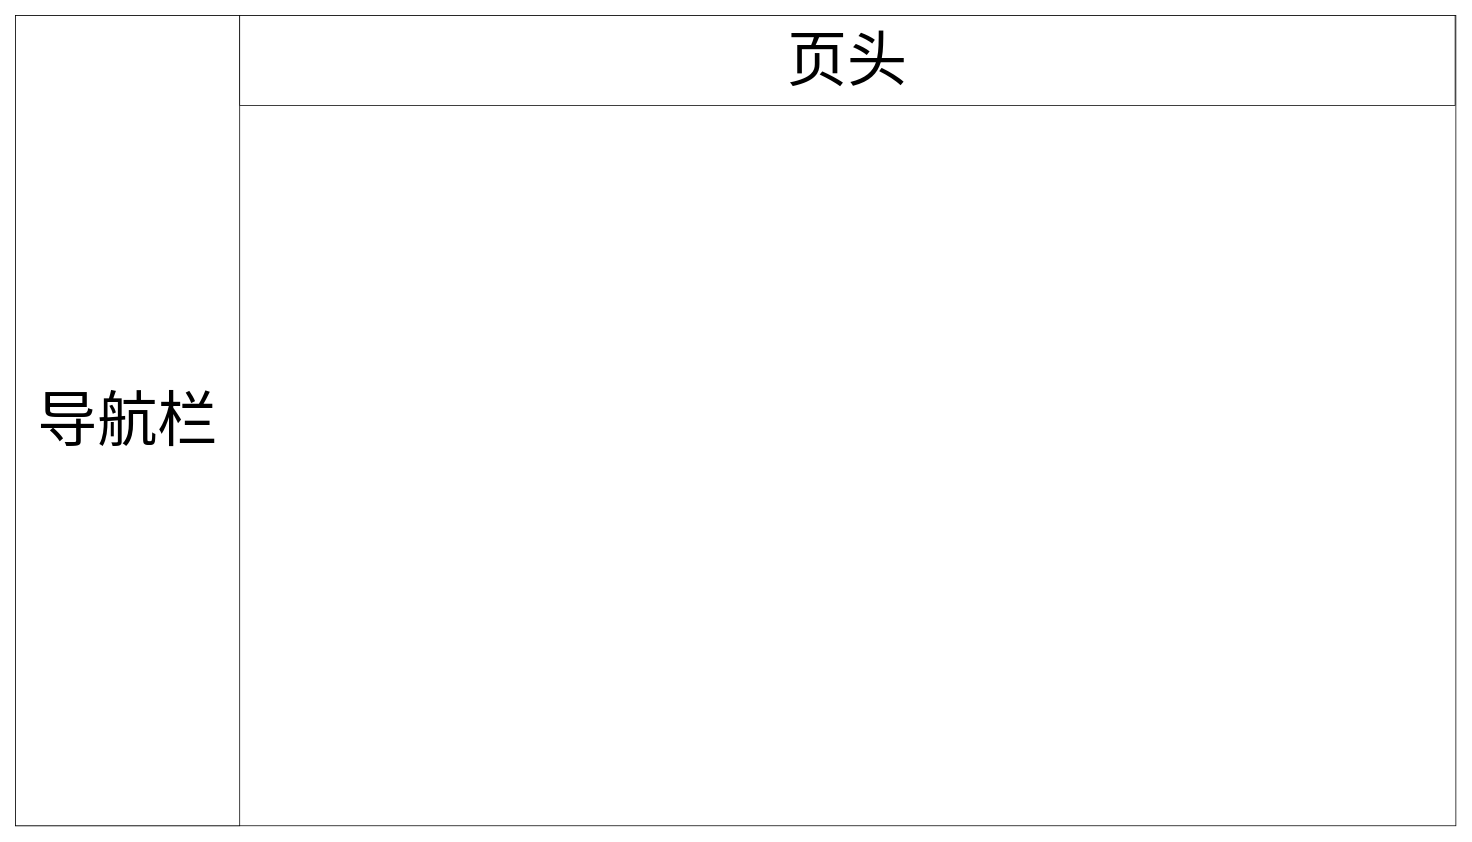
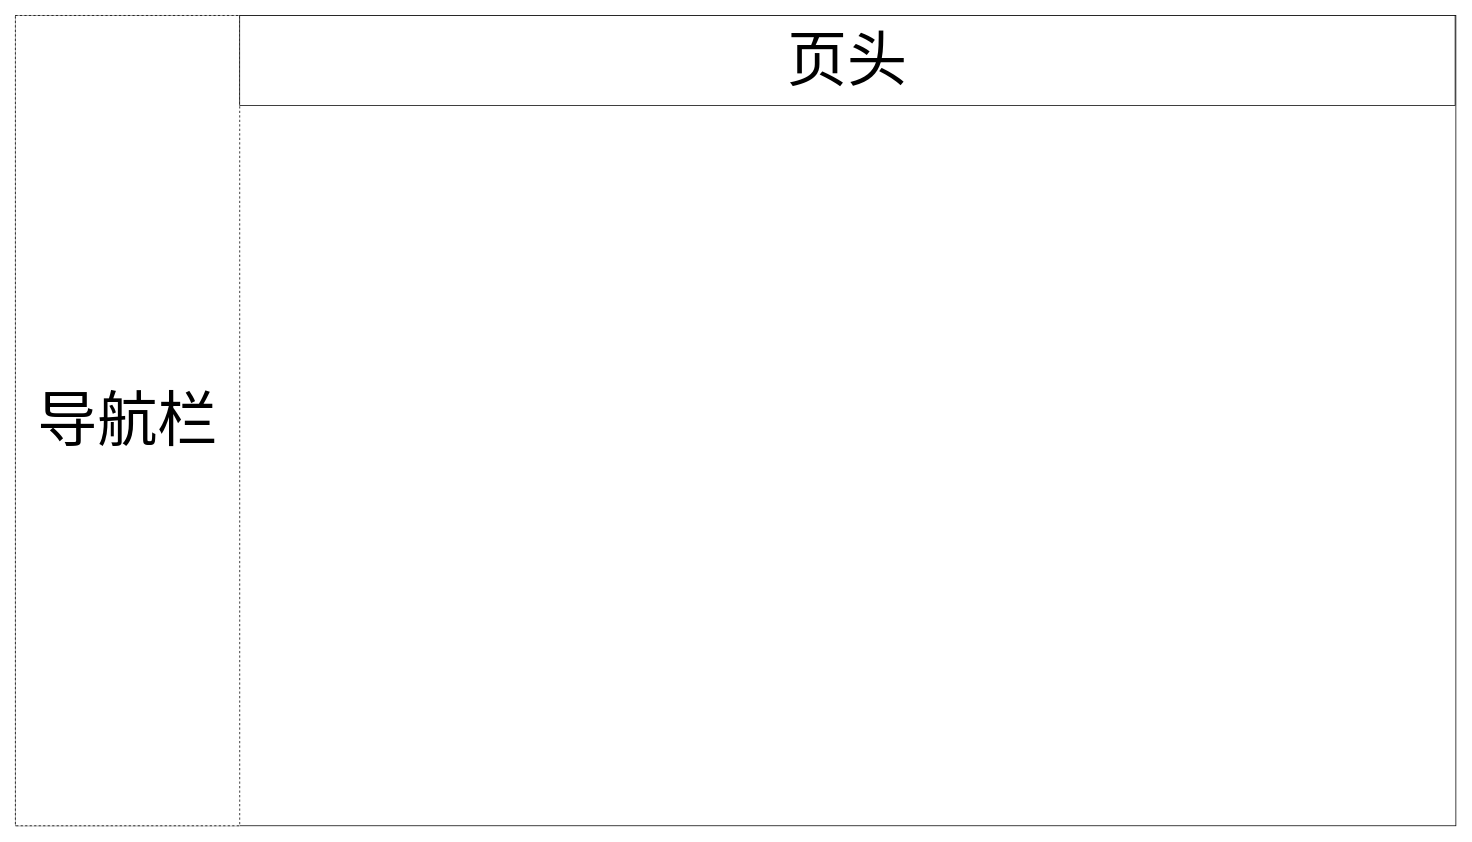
node "导航栏": style solid -> dashed
